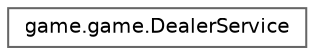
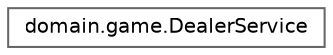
node "game.game.DealerService": label "game.game.DealerService" -> "domain.game.DealerService"
